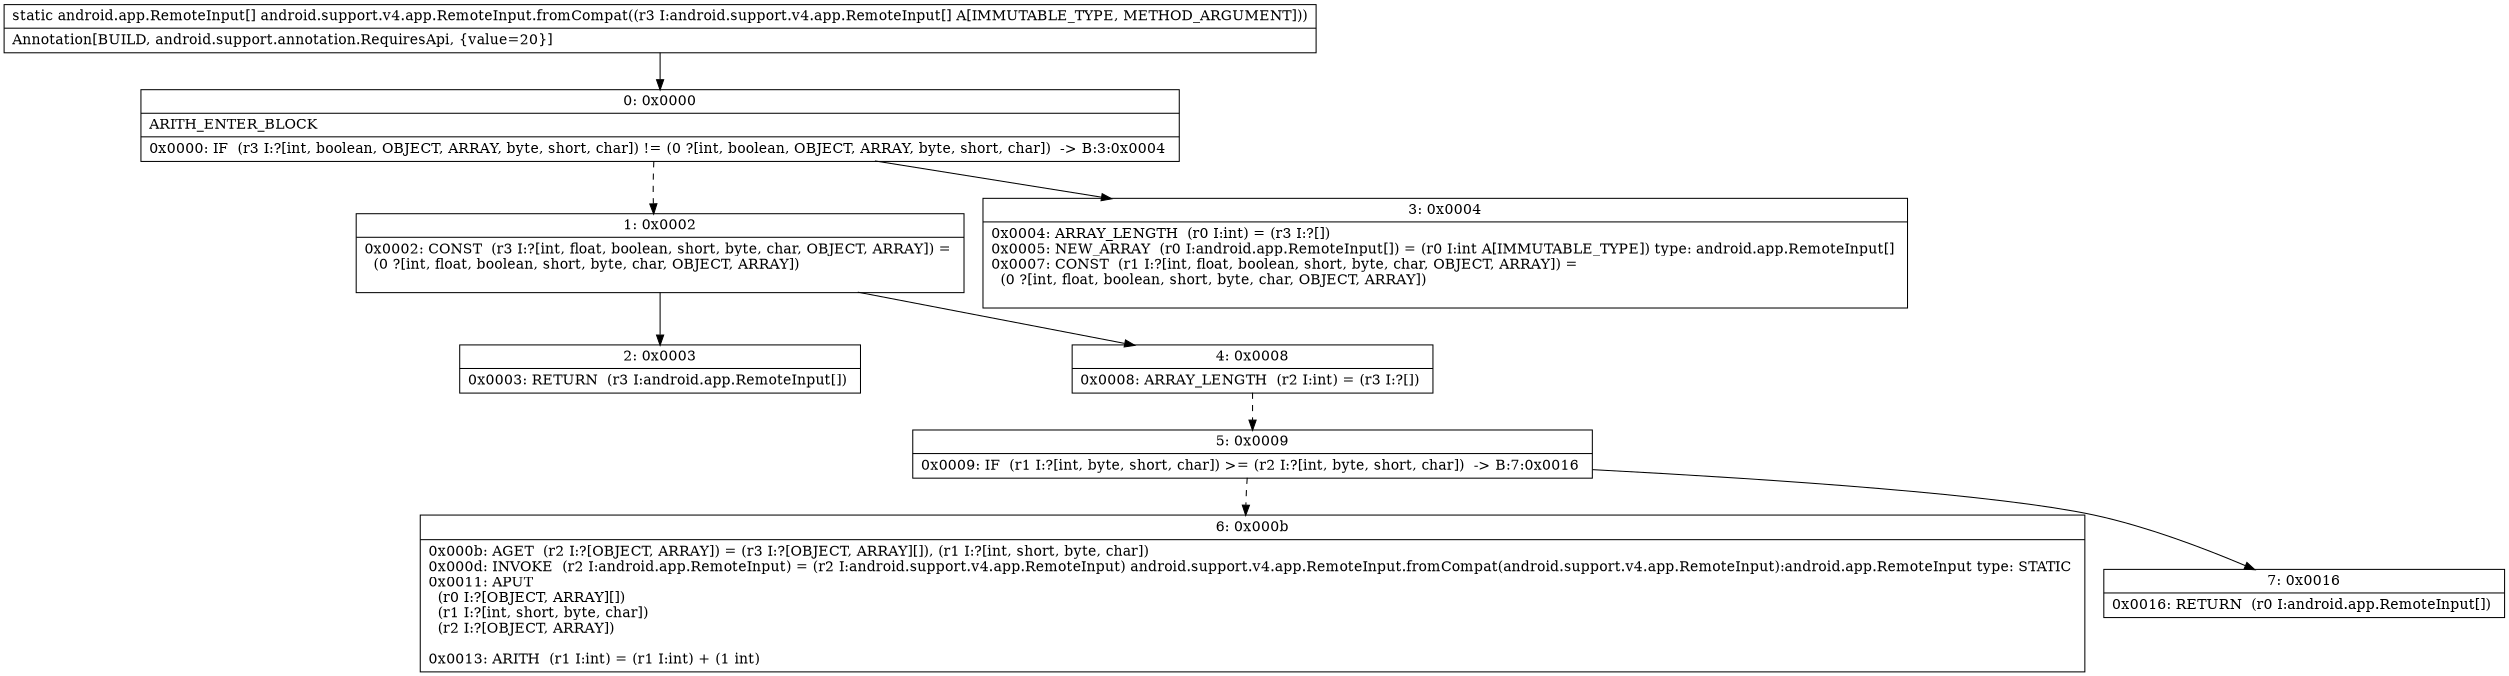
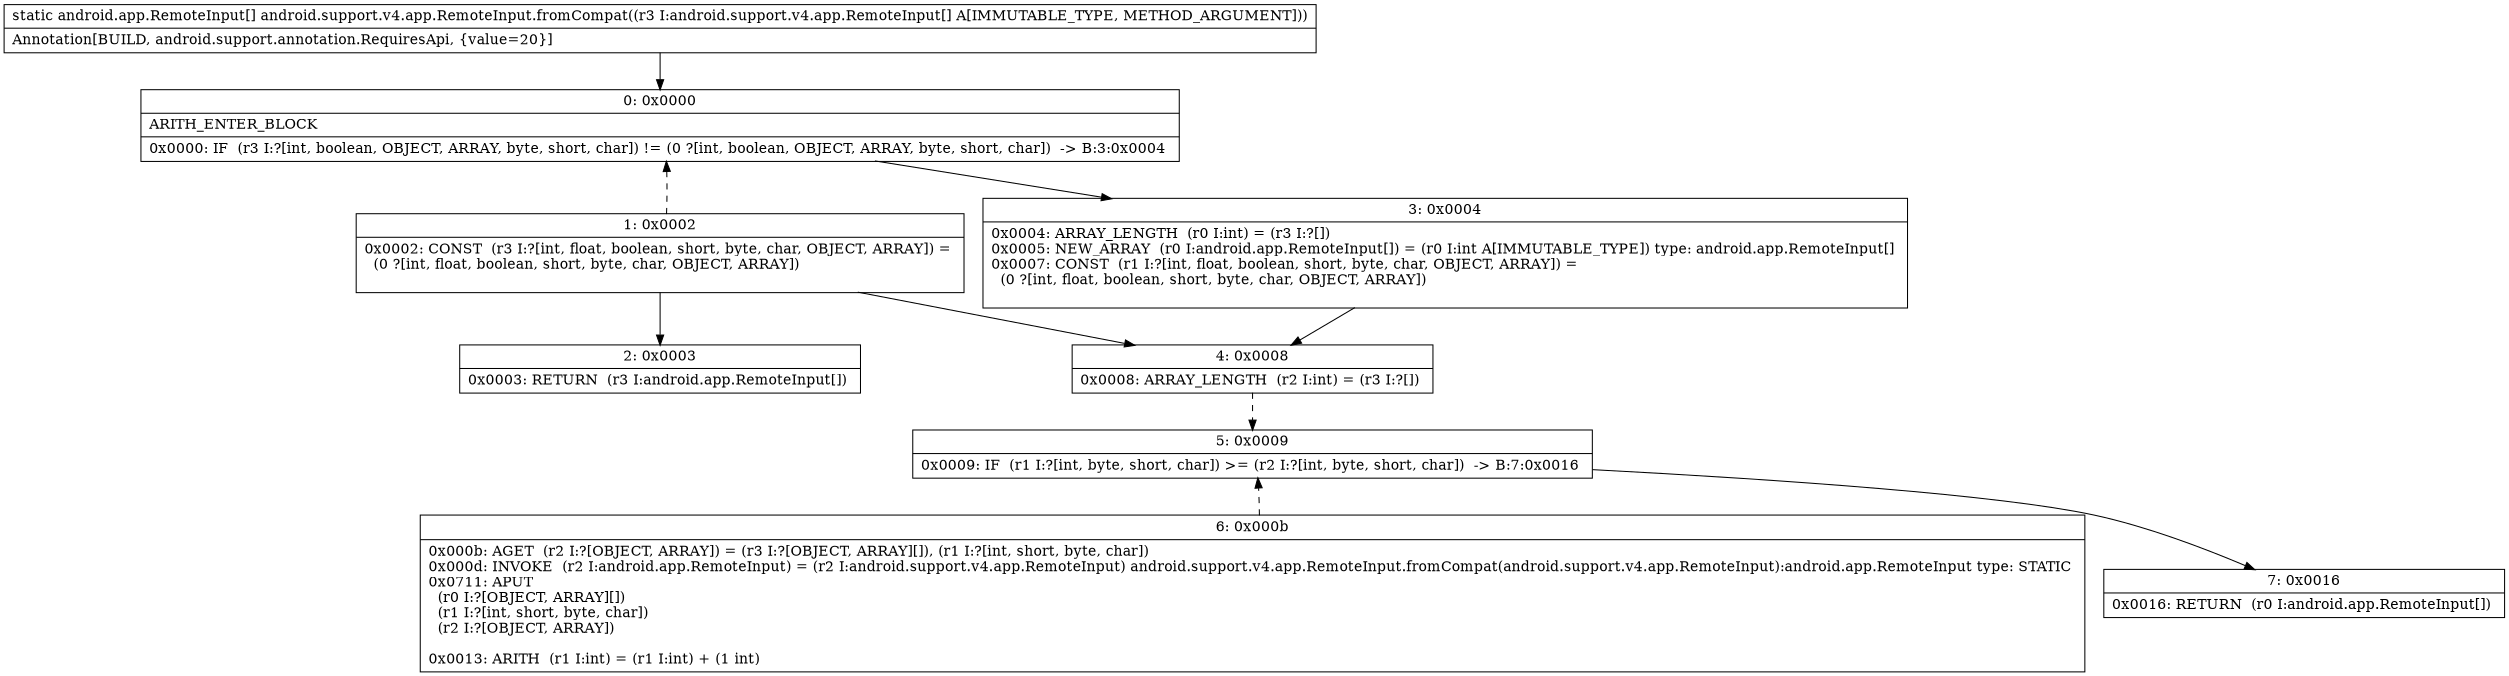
edge "0: 0x0000" -> "1: 0x0002": reversed
edge "3: 0x0004" -> "4: 0x0008": added
edge "5: 0x0009" -> "6: 0x000b": reversed
node "6: 0x000b": text "0x0011: APUT" -> "0x0711: APUT"
